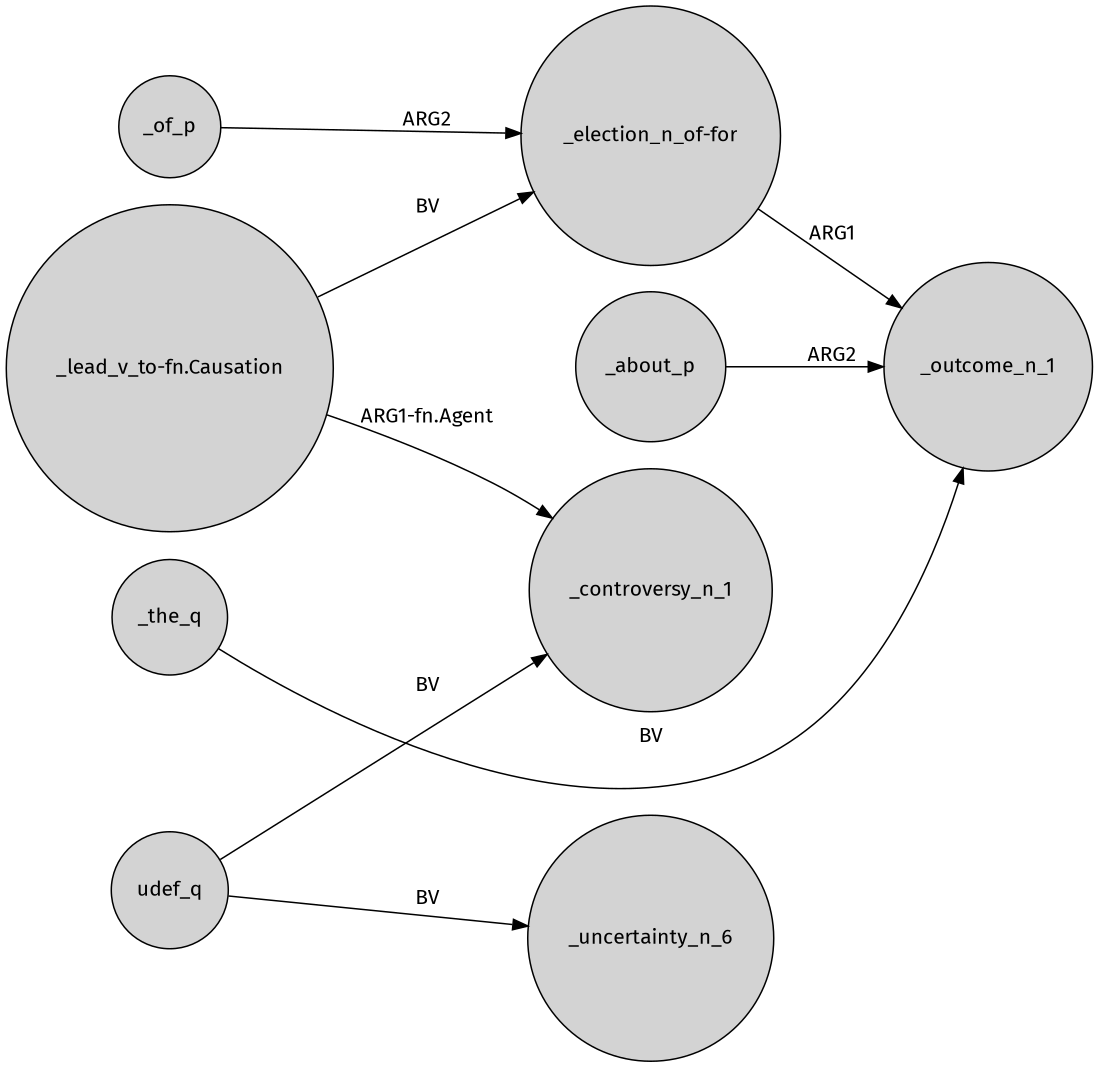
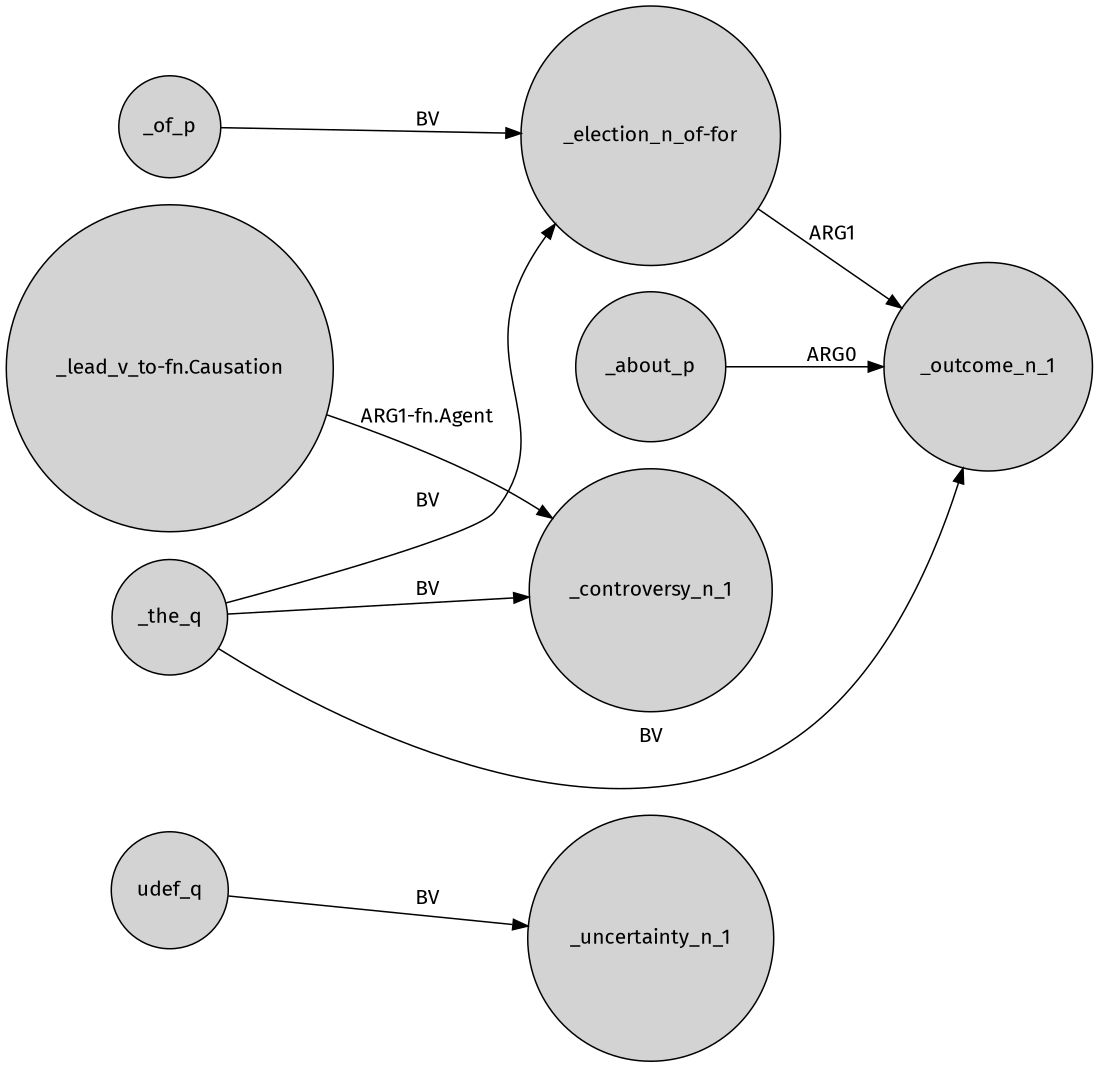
edge "_of_p" -> "_election_n_of-for": label "ARG2" -> "BV"
edge "_lead_v_to-fn.Causation" -> "_election_n_of-for": now "_the_q" -> "_election_n_of-for"
edge "_about_p" -> "_outcome_n_1": label "ARG2" -> "ARG0"
edge "udef_q" -> "_controversy_n_1": now "_the_q" -> "_controversy_n_1"
node "_uncertainty_n_6": label "_uncertainty_n_6" -> "_uncertainty_n_1"
